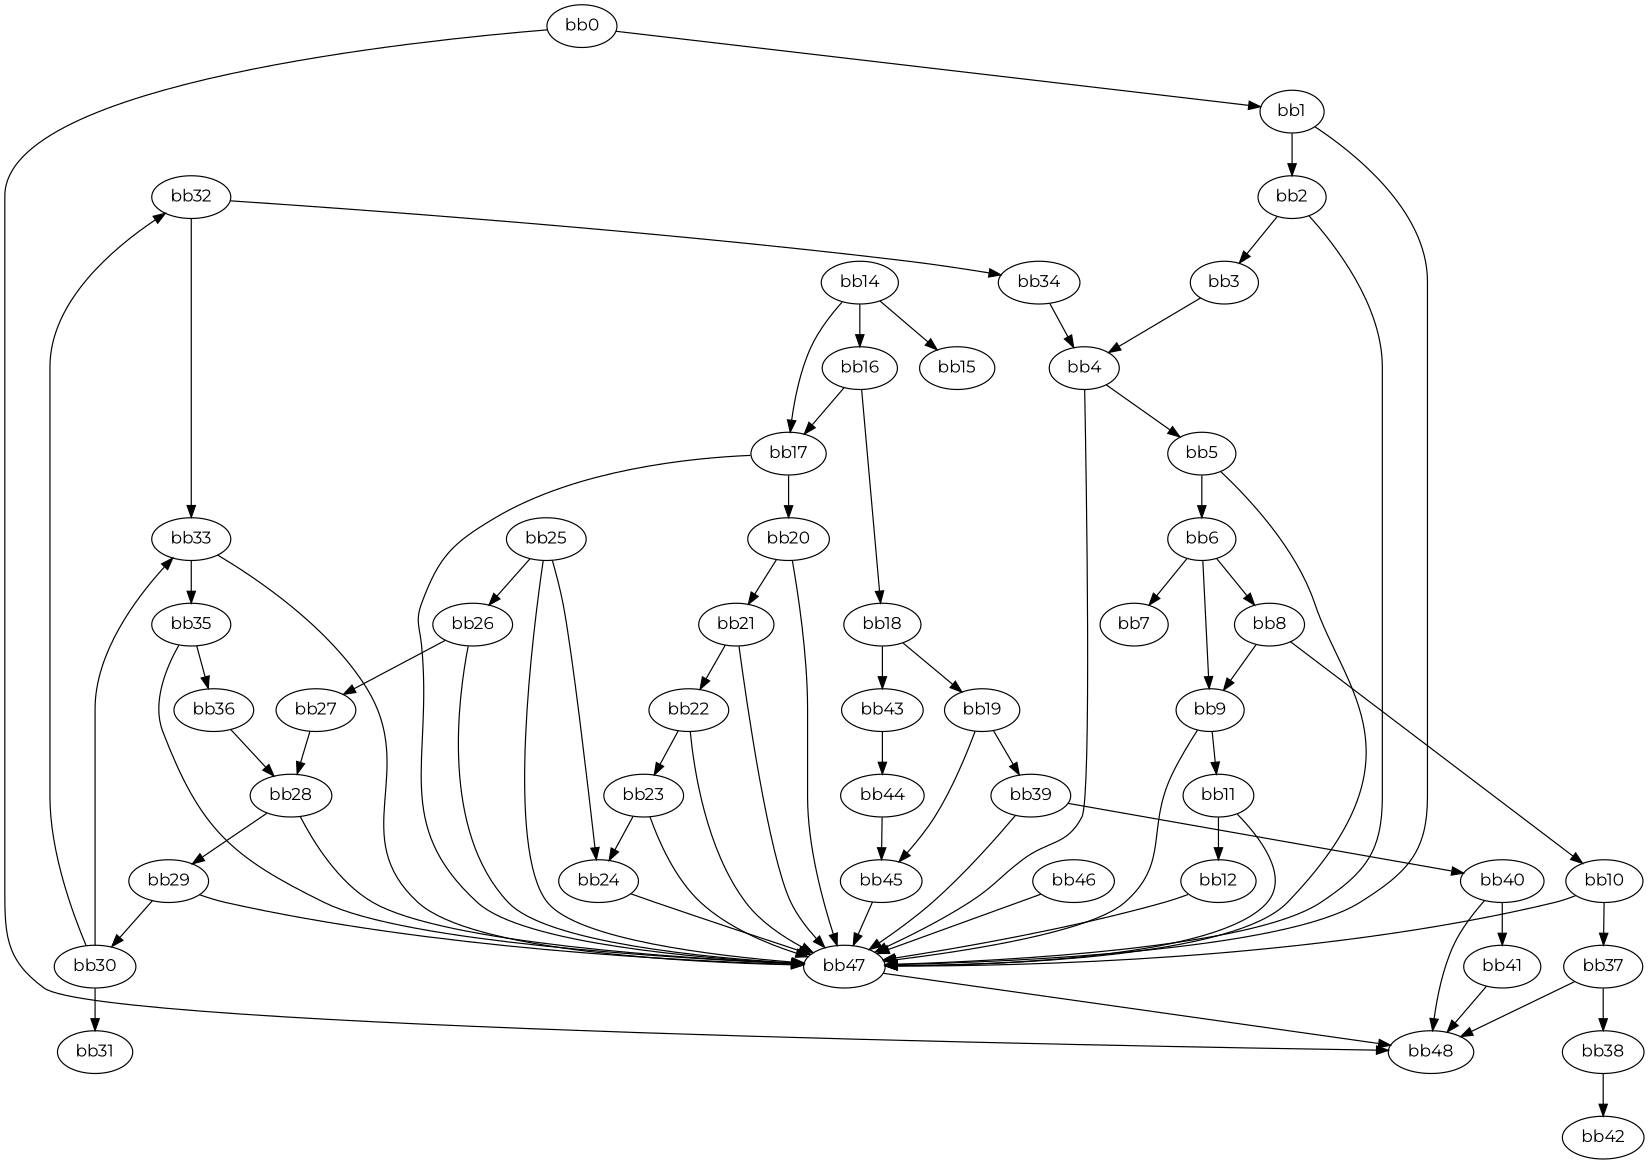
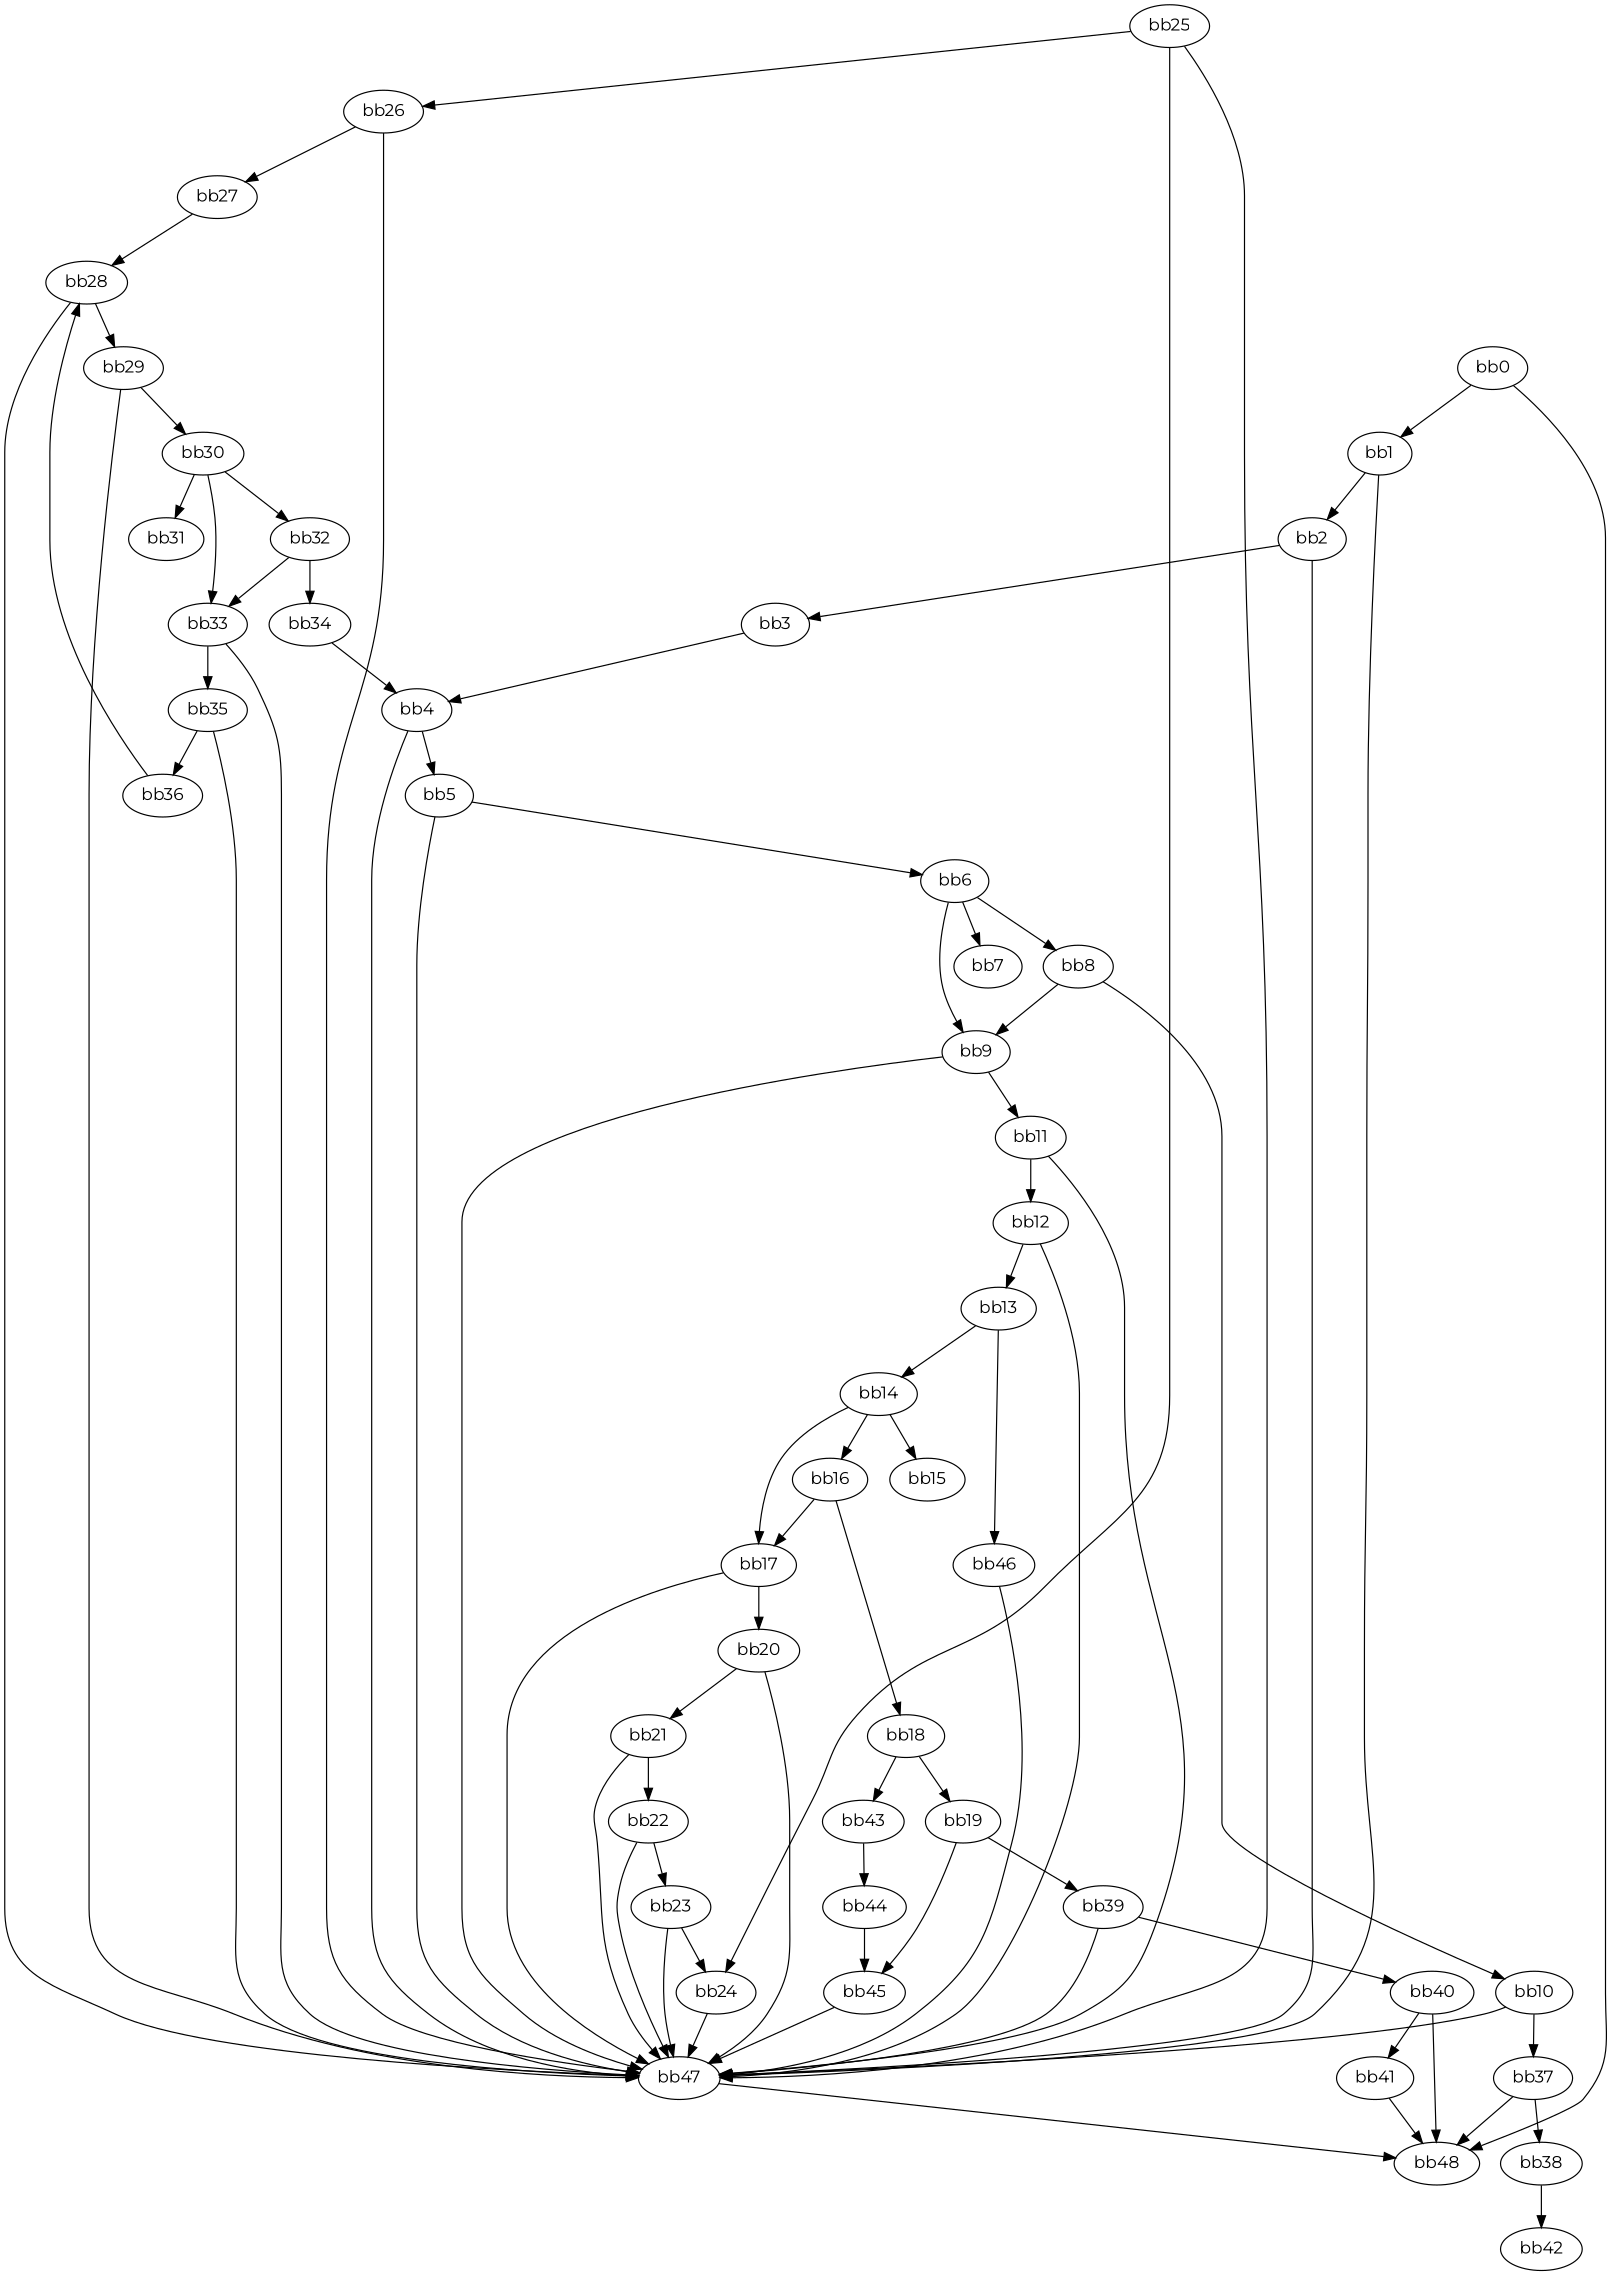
node "bb13": added
